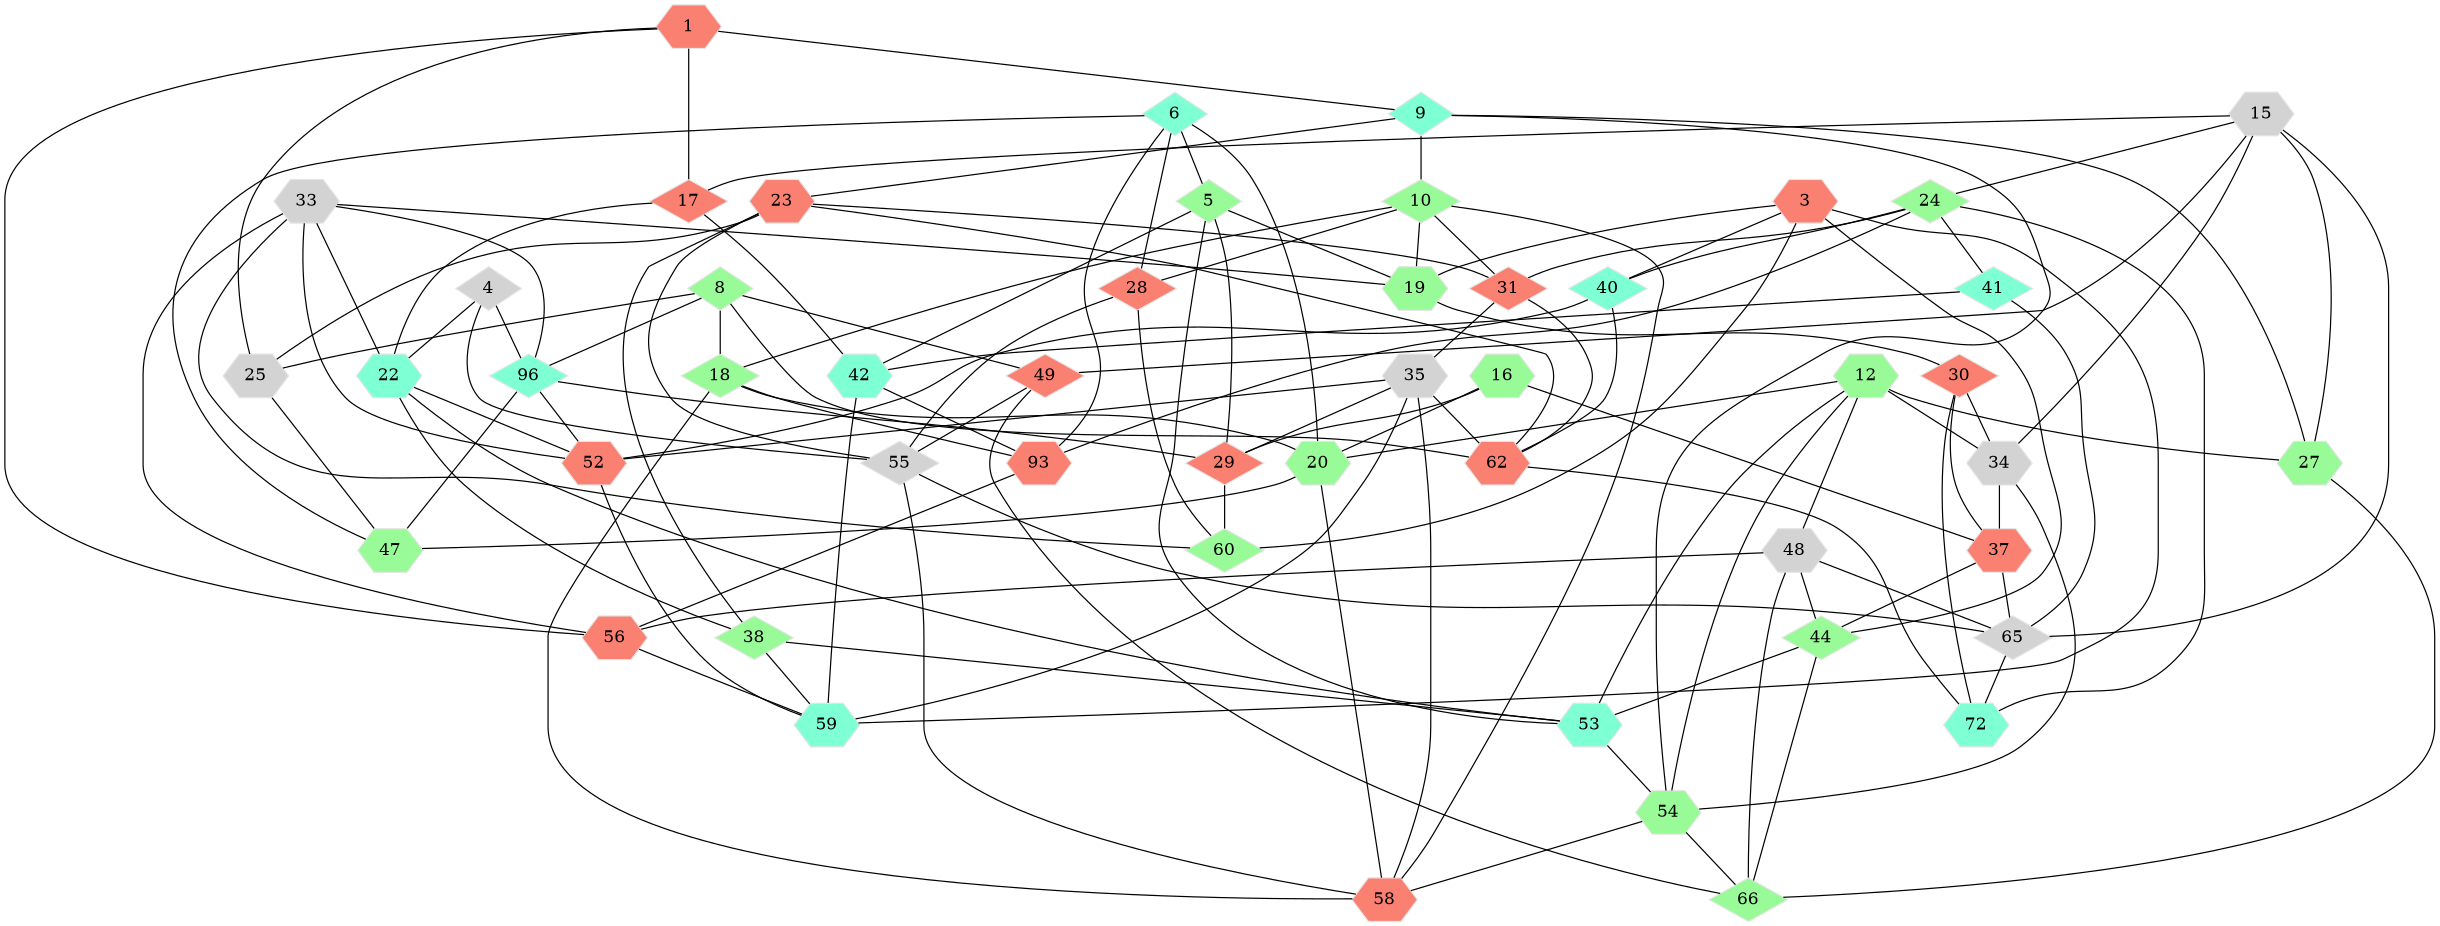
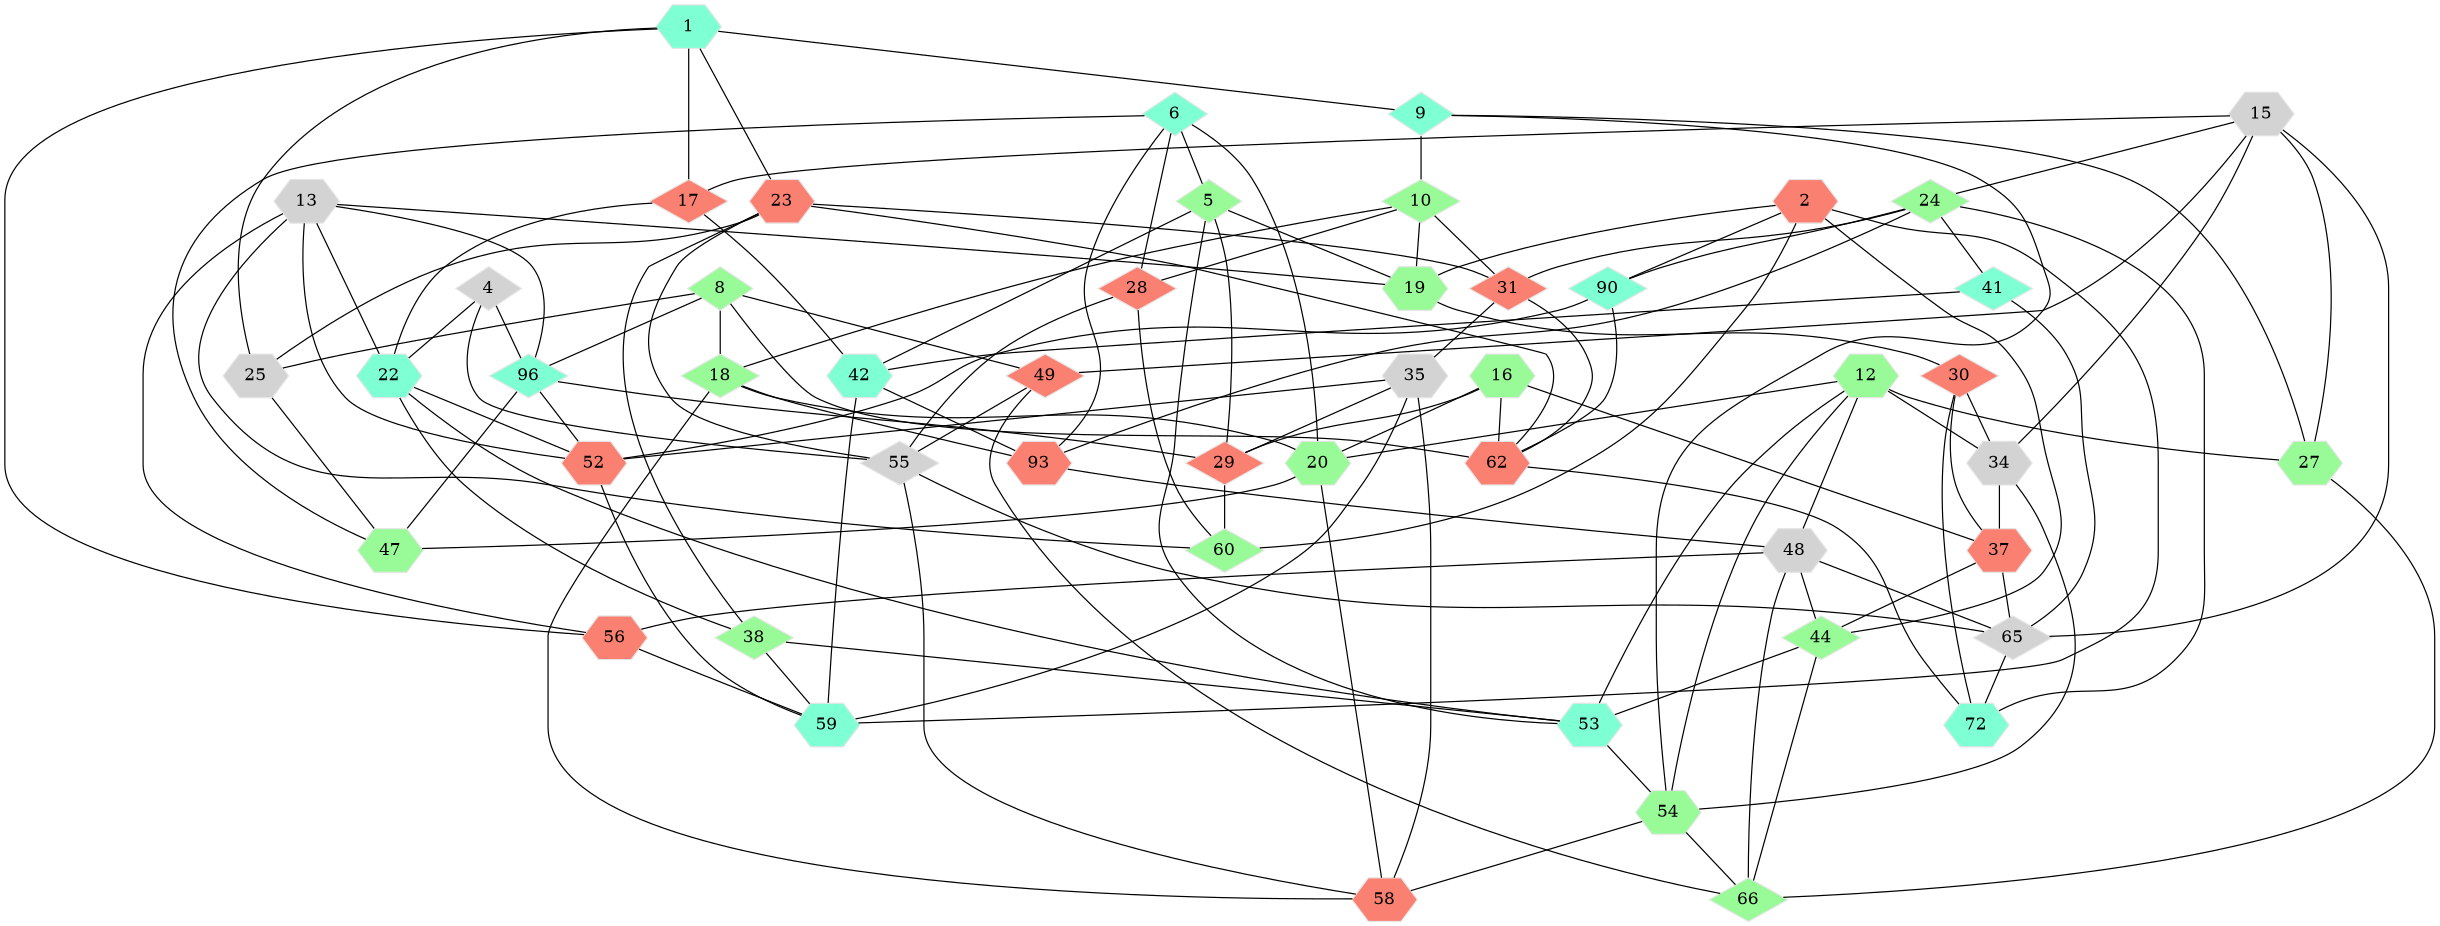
node "1": fillcolor salmon -> aquamarine
edge "9" -- "23": now "1" -- "23"
node "33": label "33" -> "13"
node "3": label "3" -> "2"
node "40": label "40" -> "90"
edge "35" -- "62": now "16" -- "62"
edge "10" -- "58": removed
edge "93" -- "56": now "93" -- "48"
